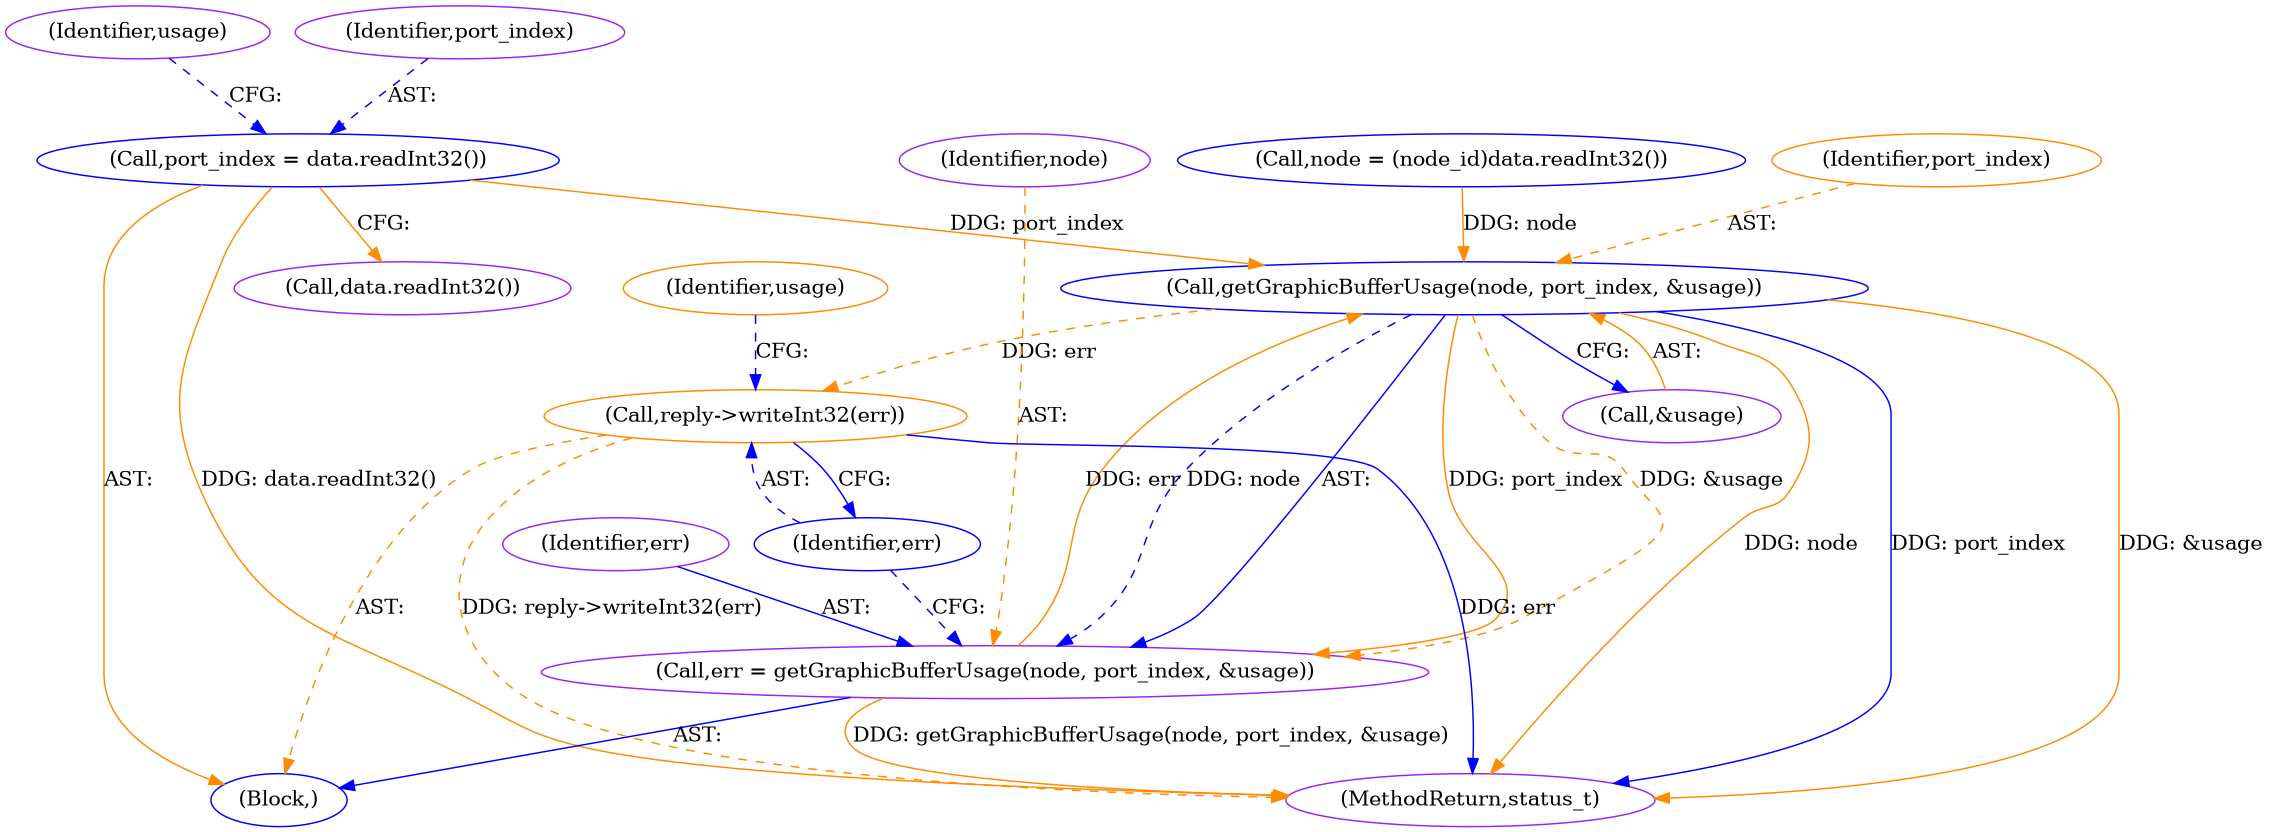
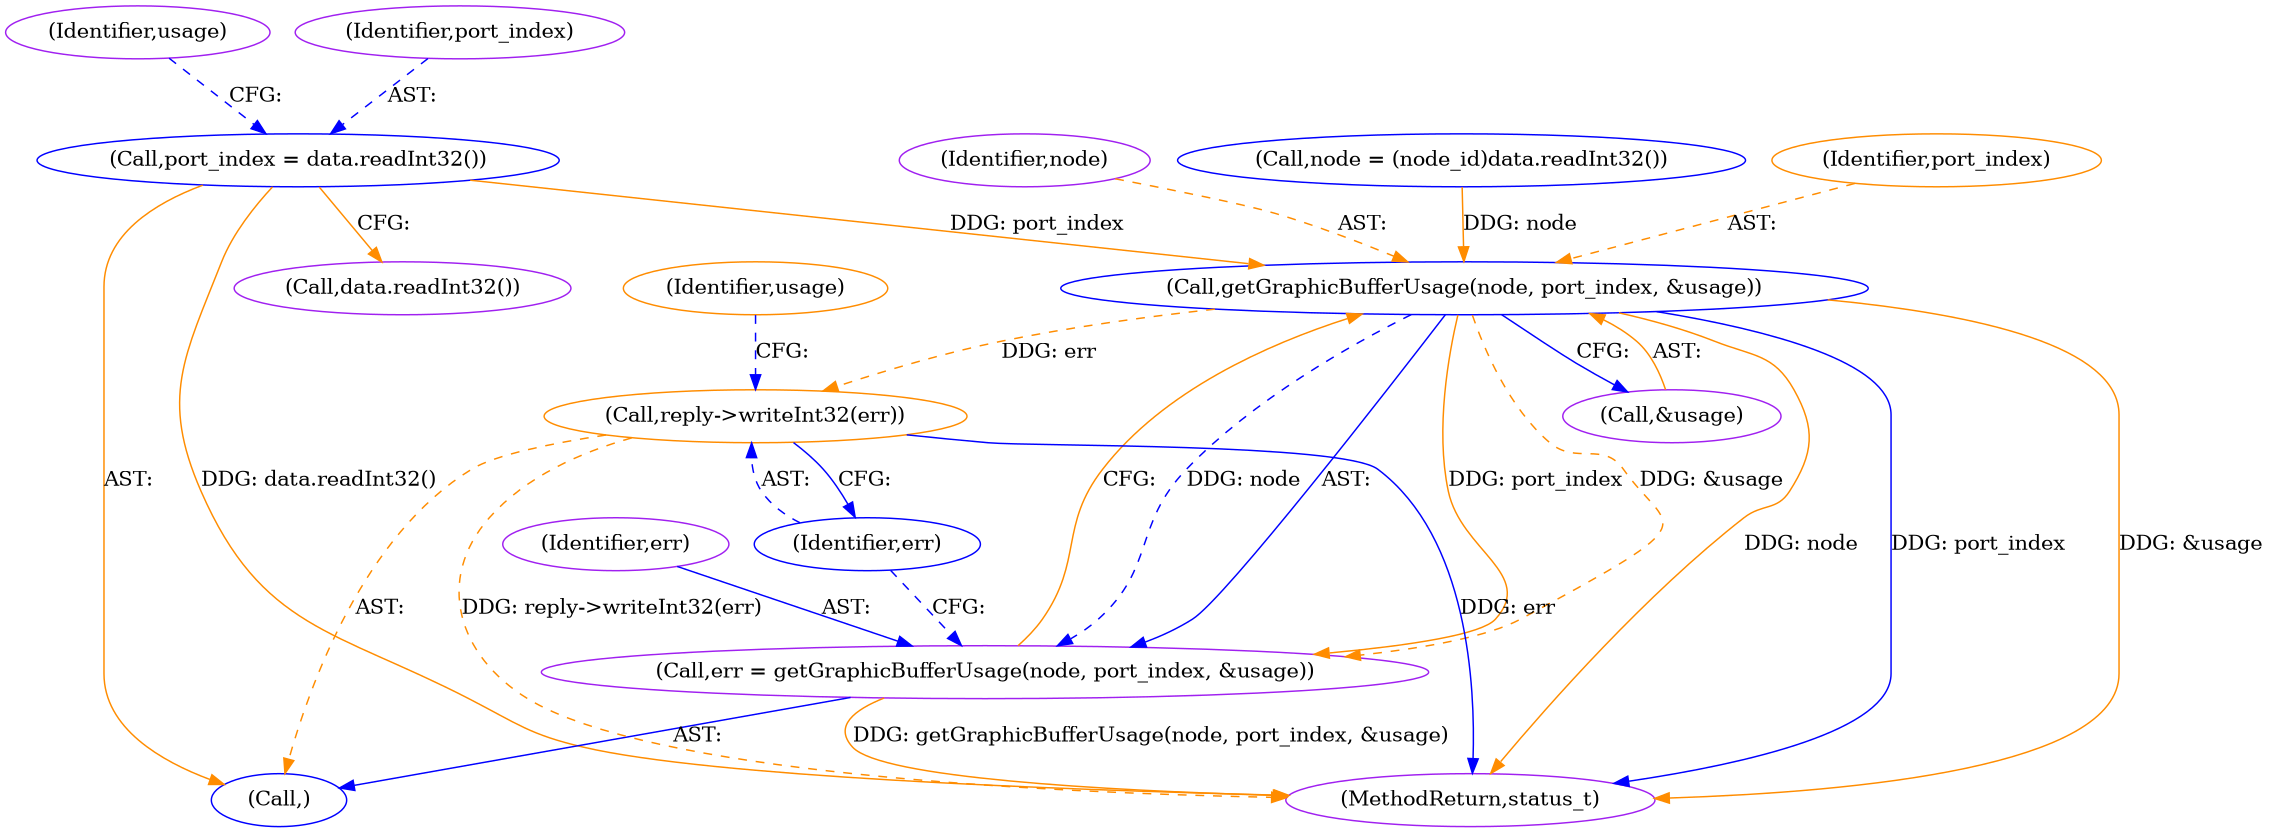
edge "(Identifier,node)" -> "(Call,err = getGraphicBufferUsage(node, port_index, &usage))": now "(Identifier,node)" -> "(Call,getGraphicBufferUsage(node, port_index, &usage))"
edge "(Call,err = getGraphicBufferUsage(node, port_index, &usage))" -> "(Call,getGraphicBufferUsage(node, port_index, &usage))": label "DDG: err" -> "CFG: "
node "(Block,)": label "(Block,)" -> "(Call,)"
